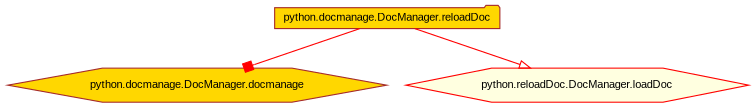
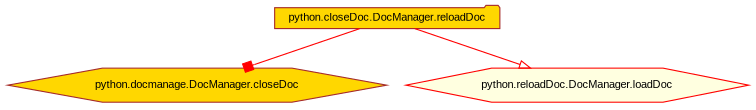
node "python.docmanage.DocManager.reloadDoc": label "python.docmanage.DocManager.reloadDoc" -> "python.closeDoc.DocManager.reloadDoc"
node "python.docmanage.DocManager.docmanage": label "python.docmanage.DocManager.docmanage" -> "python.docmanage.DocManager.closeDoc"
